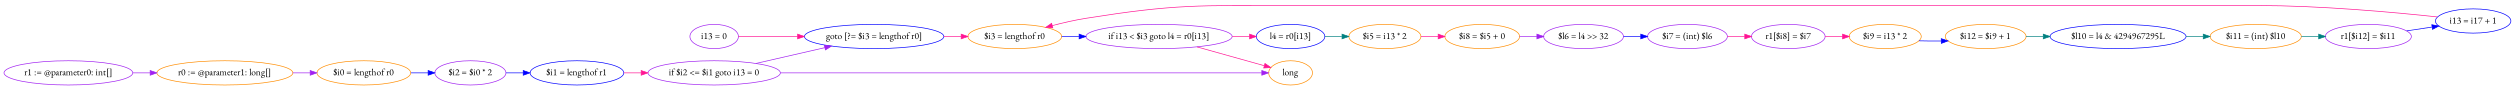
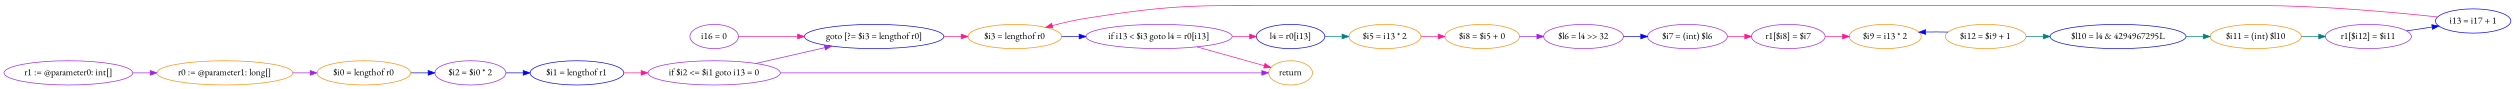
node "i13 = 0": label "i13 = 0" -> "i16 = 0"
edge "$i9 = i13 * 2" -> "$i12 = $i9 + 1": reversed
node "long": label "long" -> "return"
